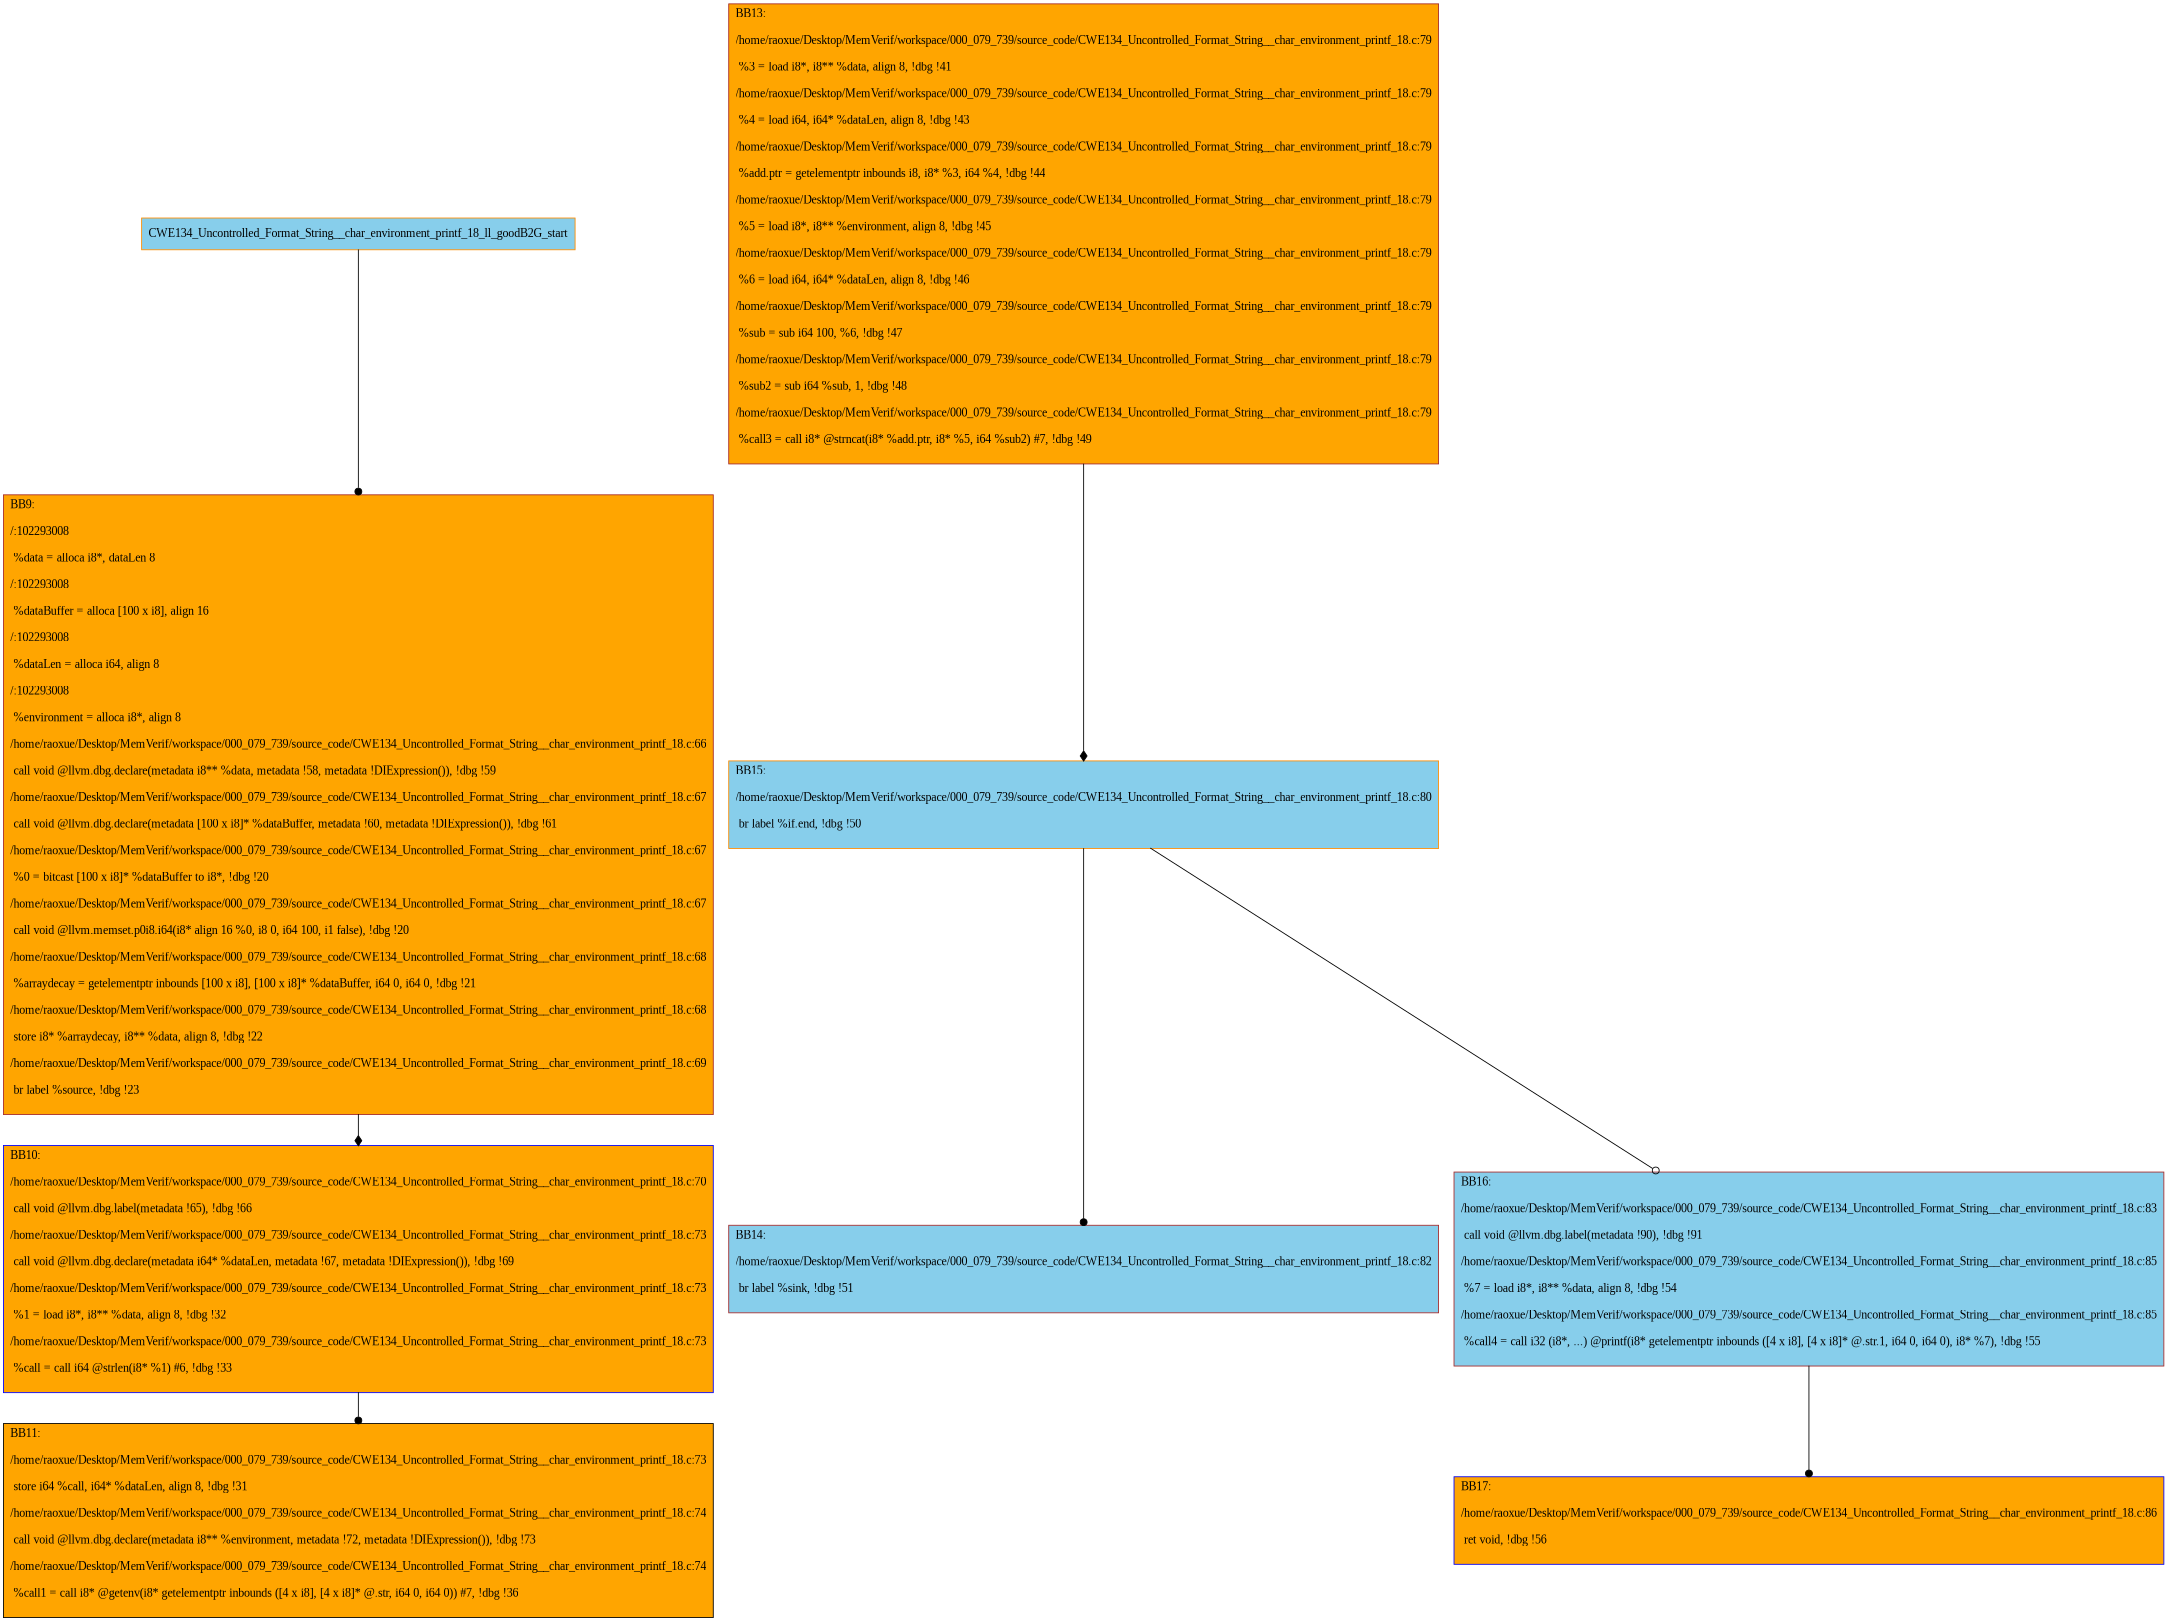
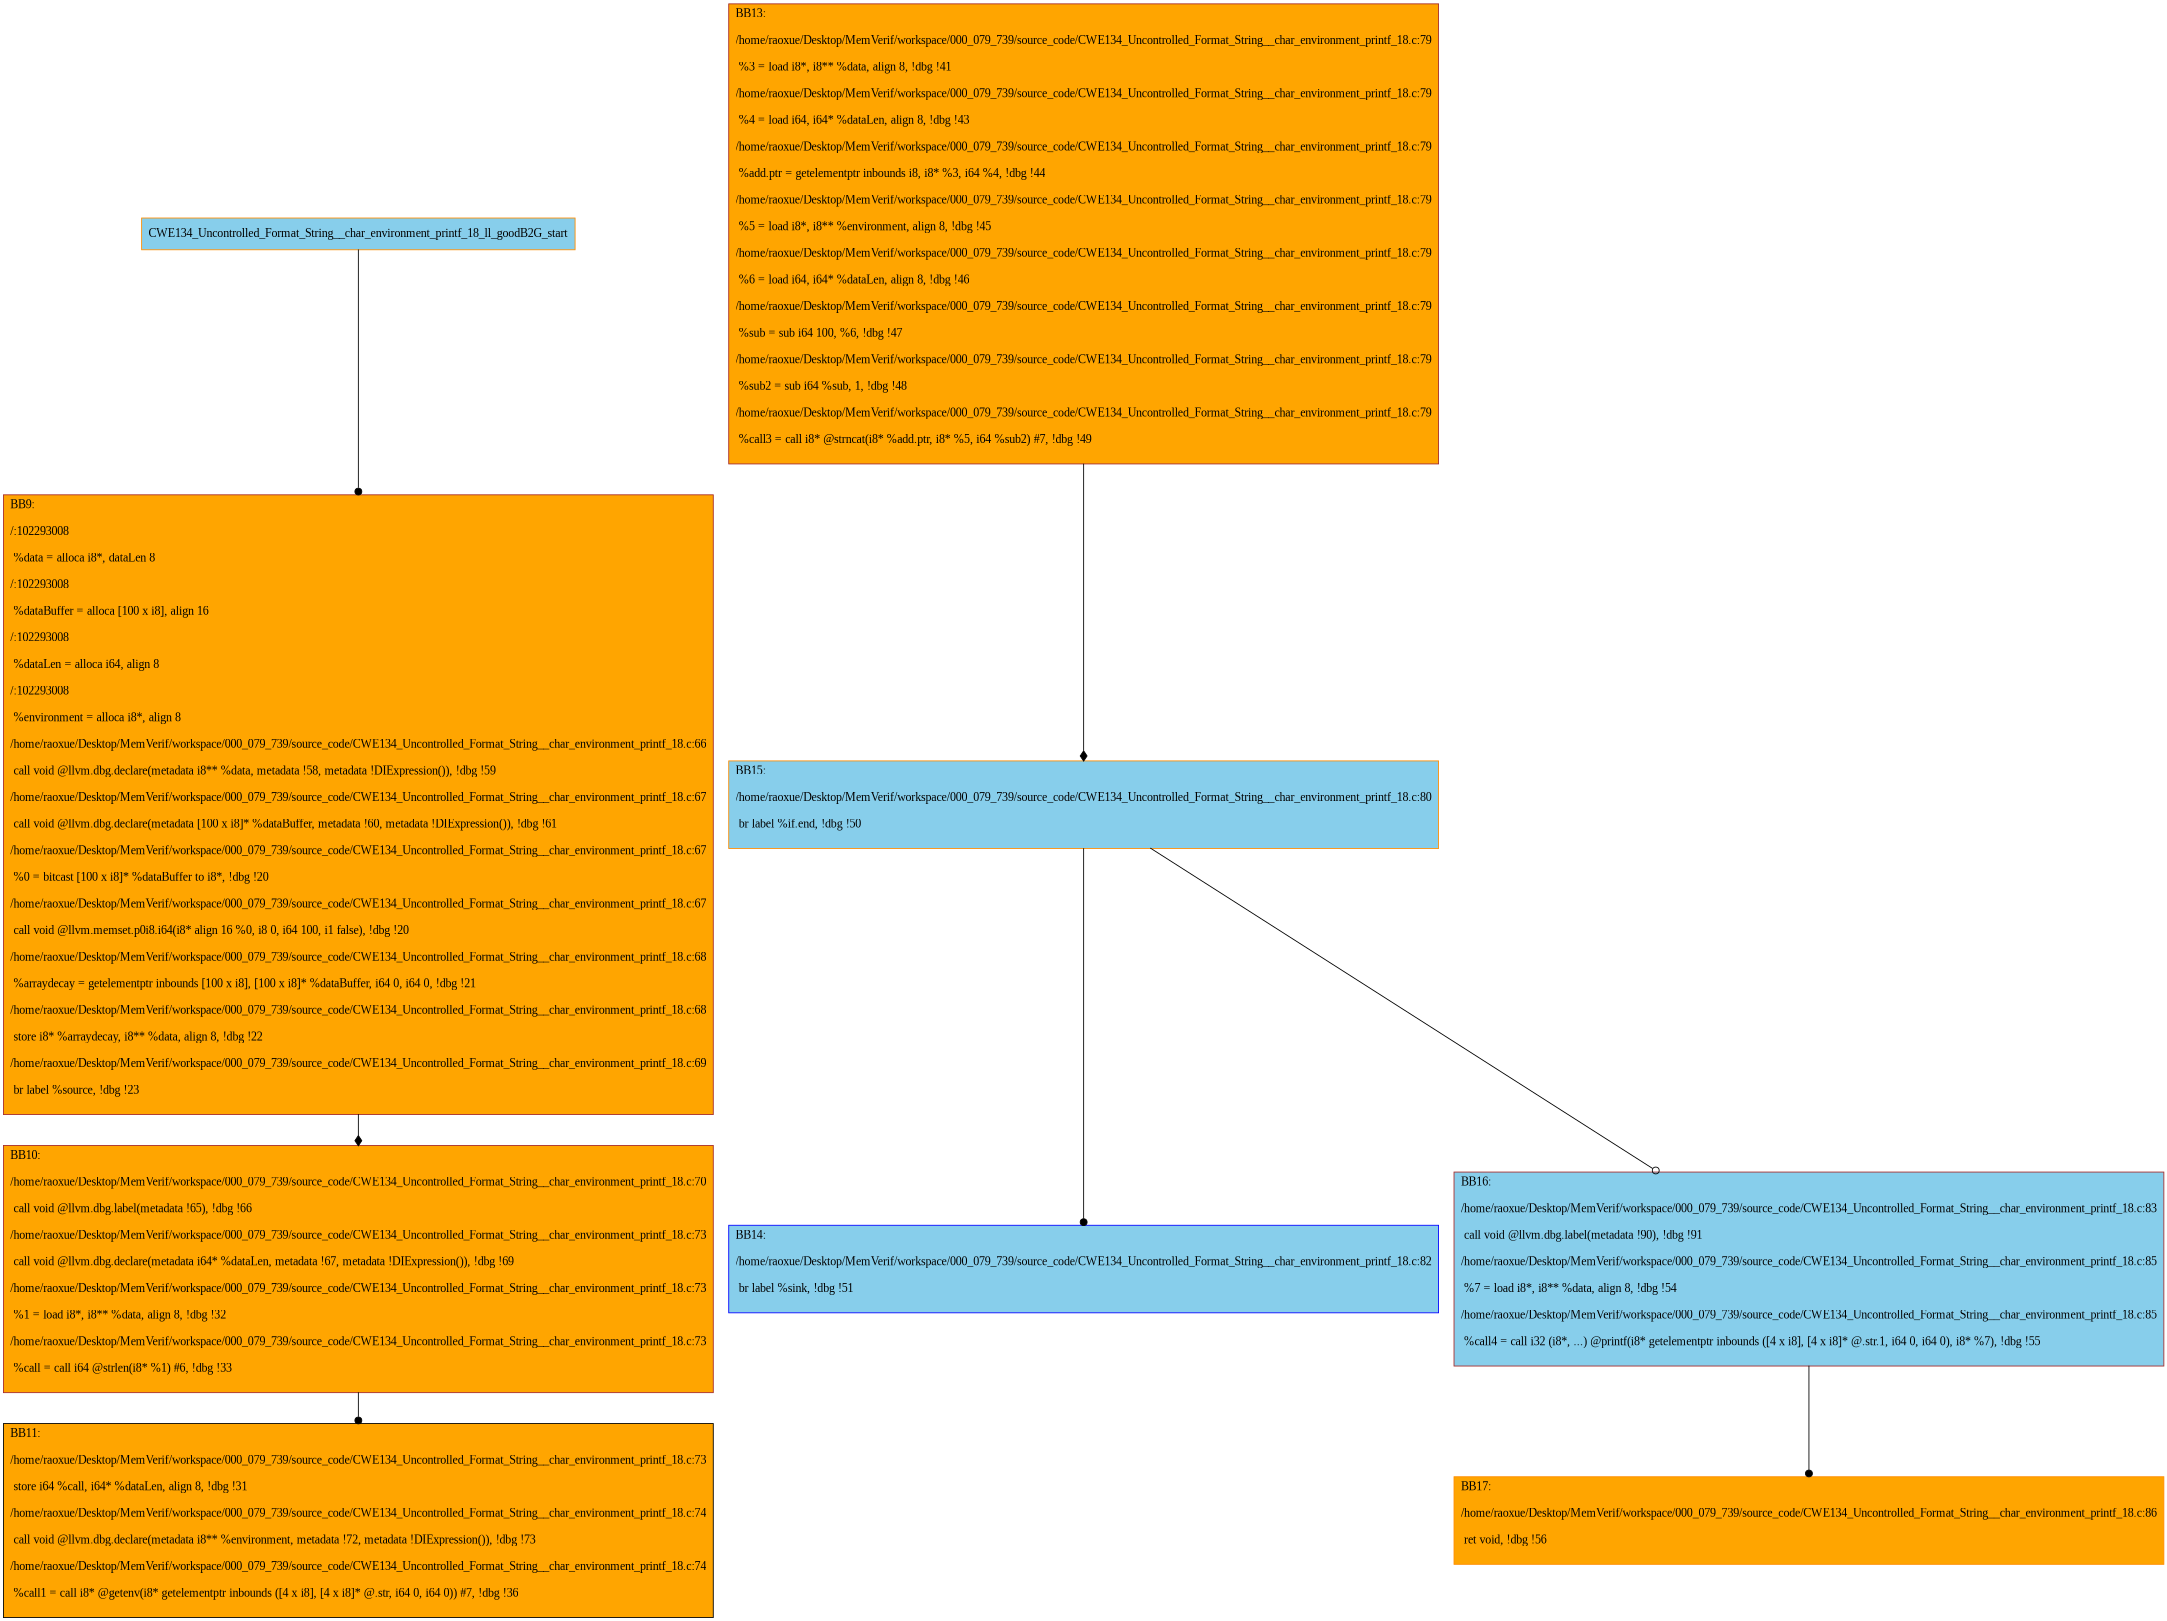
node "BB10:": color blue -> brown
node "BB14:": color brown -> blue
node "BB17:": color blue -> darkorange
